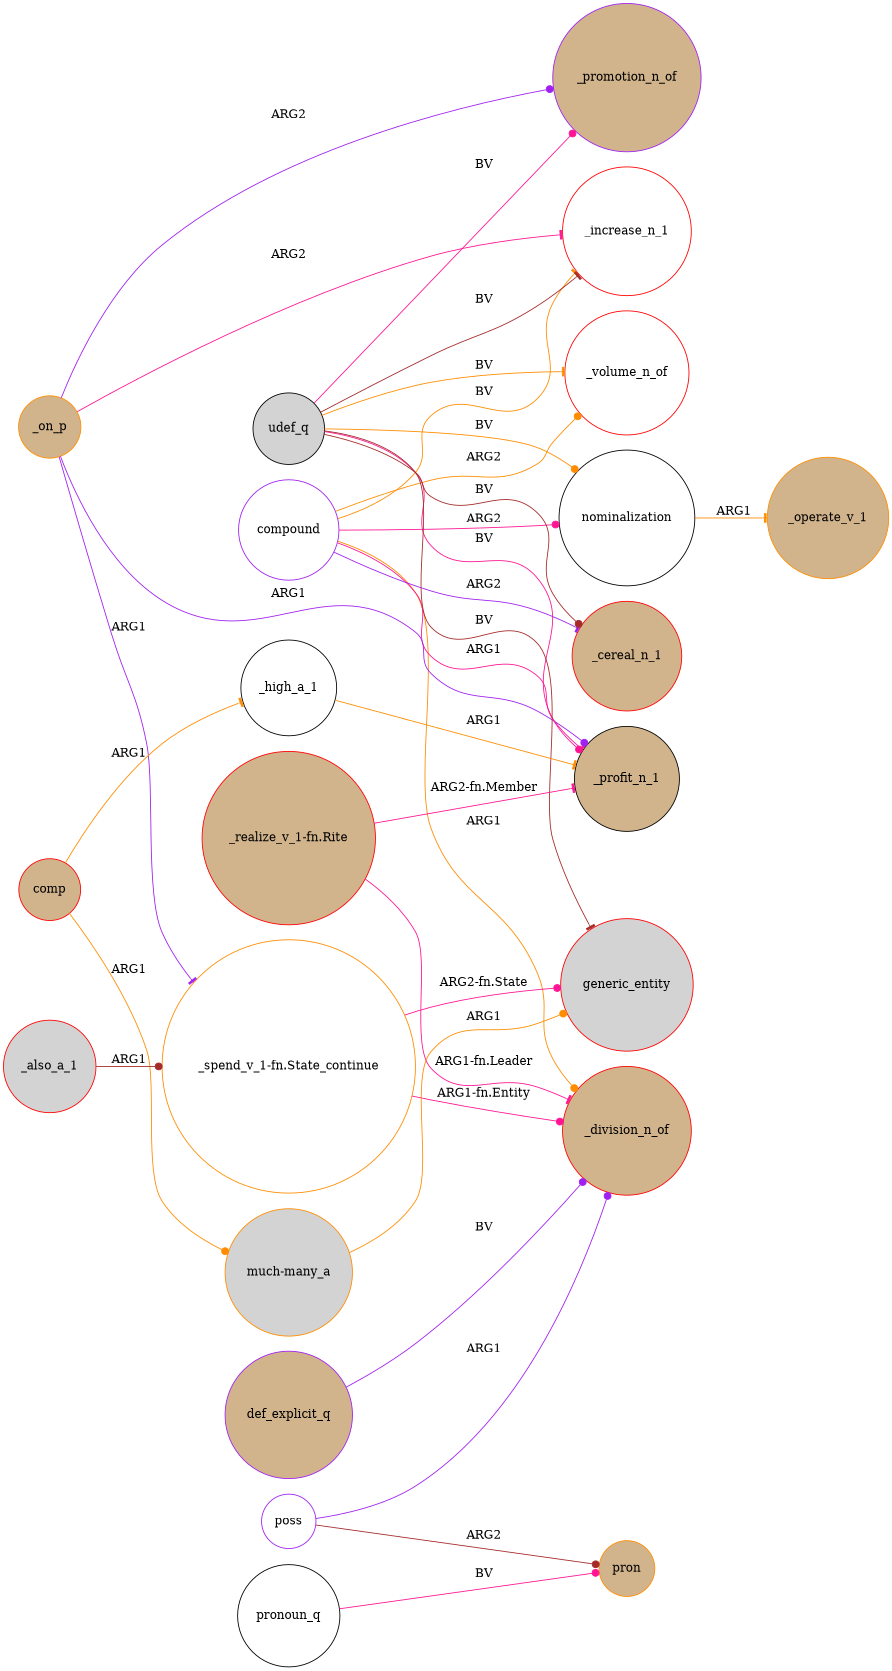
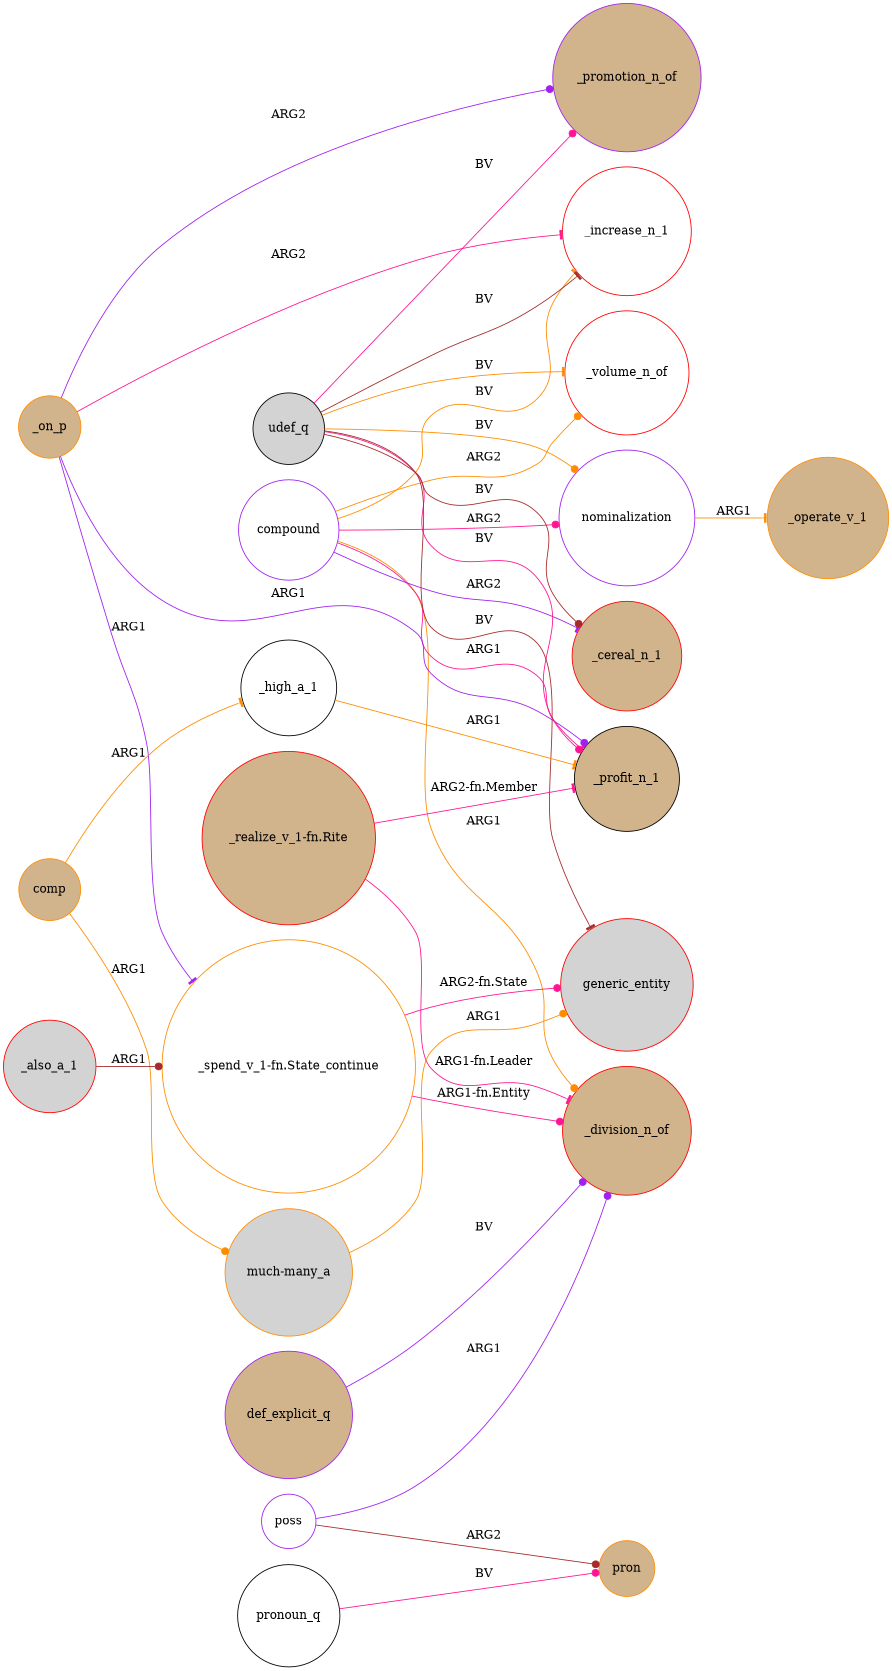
node "nominalization": color black -> purple
node "comp": color red -> darkorange
